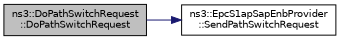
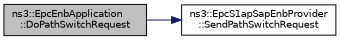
node "ns3::DoPathSwitchRequest ::DoPathSwitchRequest": label "ns3::DoPathSwitchRequest ::DoPathSwitchRequest" -> "ns3::EpcEnbApplication ::DoPathSwitchRequest"
